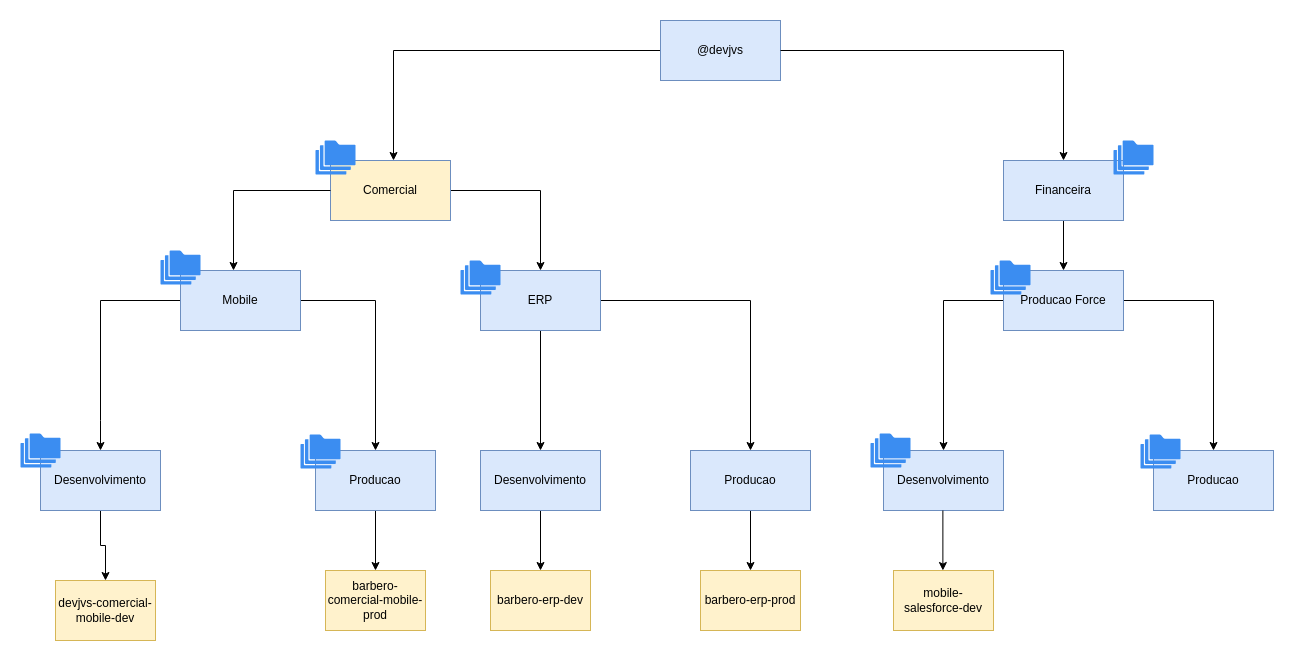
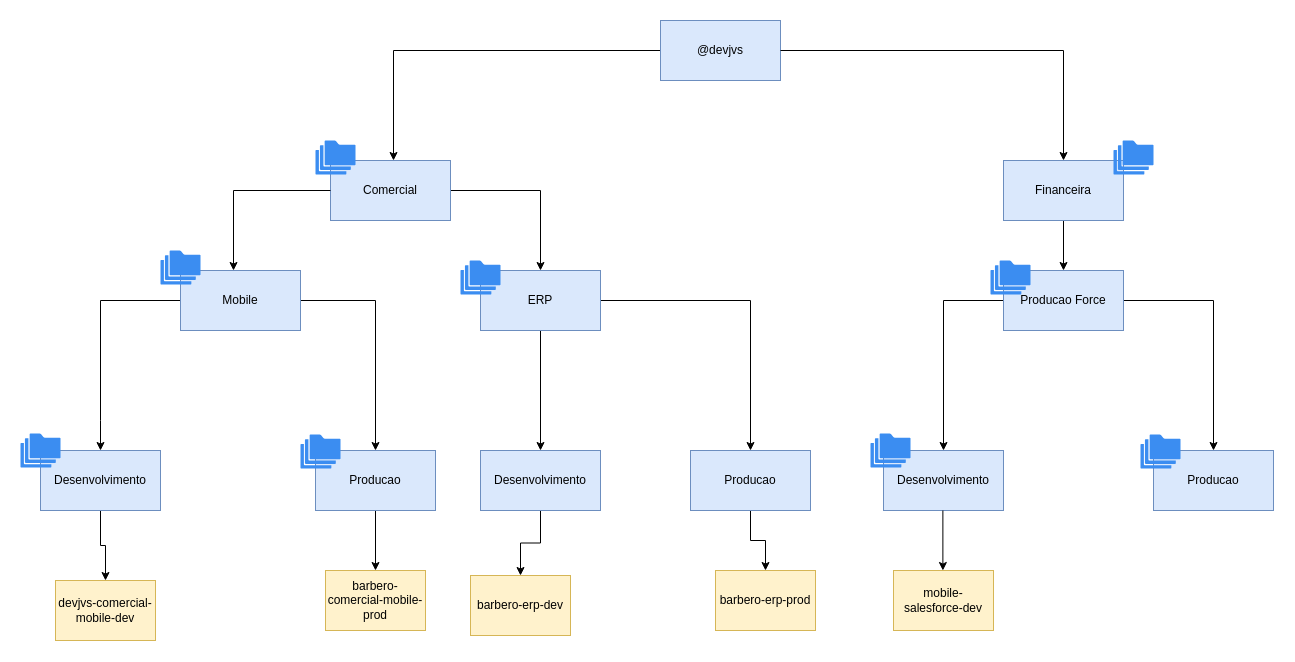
node "Comercial": fillcolor #fff2cc -> #dae8fc
node "barbero-erp-dev": moved (541, 601) -> (521, 606)
node "barbero-erp-prod": moved (751, 601) -> (766, 601)
